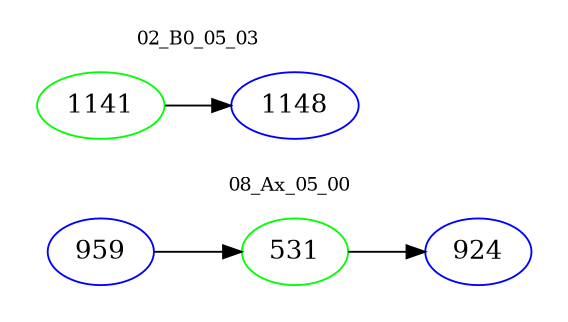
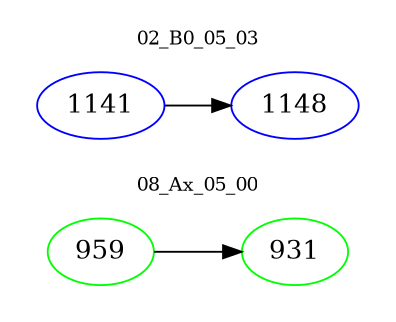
node "1141": color green -> blue
node "959": color blue -> green
node "531": label "531" -> "931"
node "924": removed
